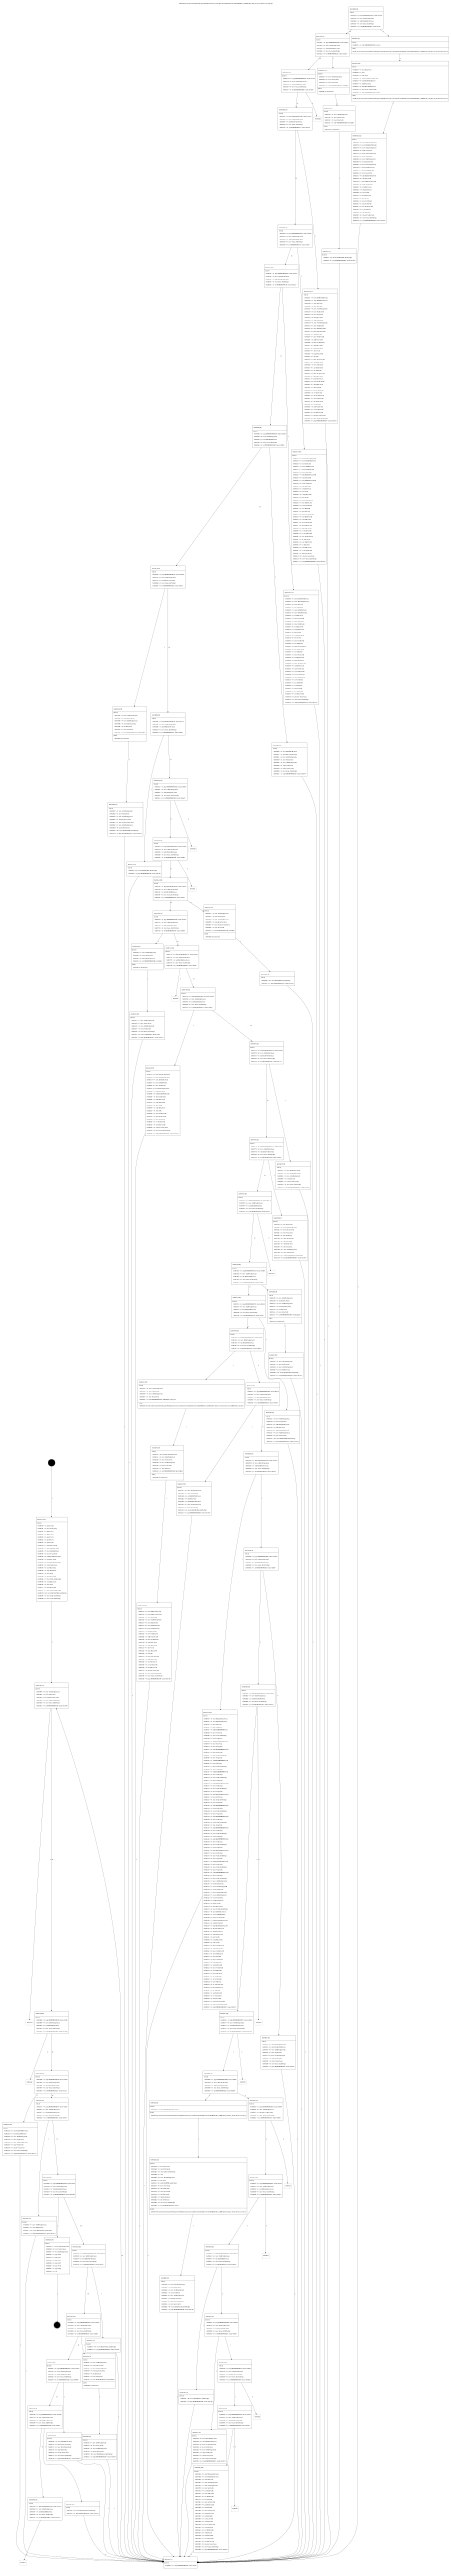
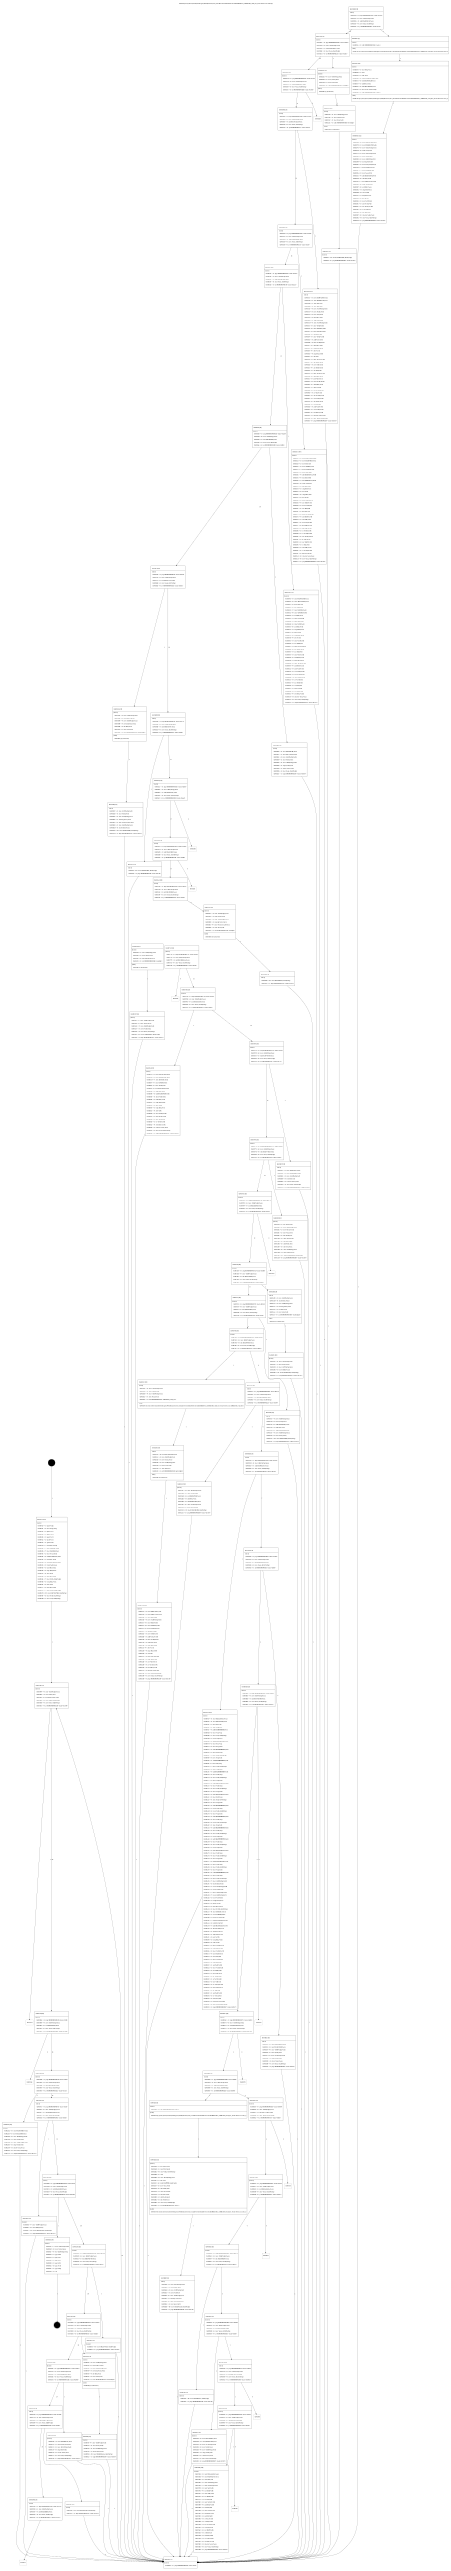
node "0x401700 [28]": removed
